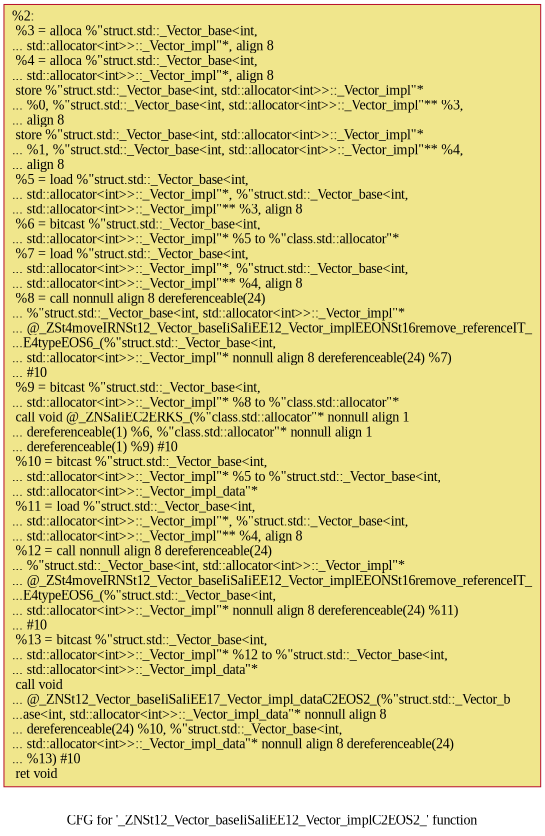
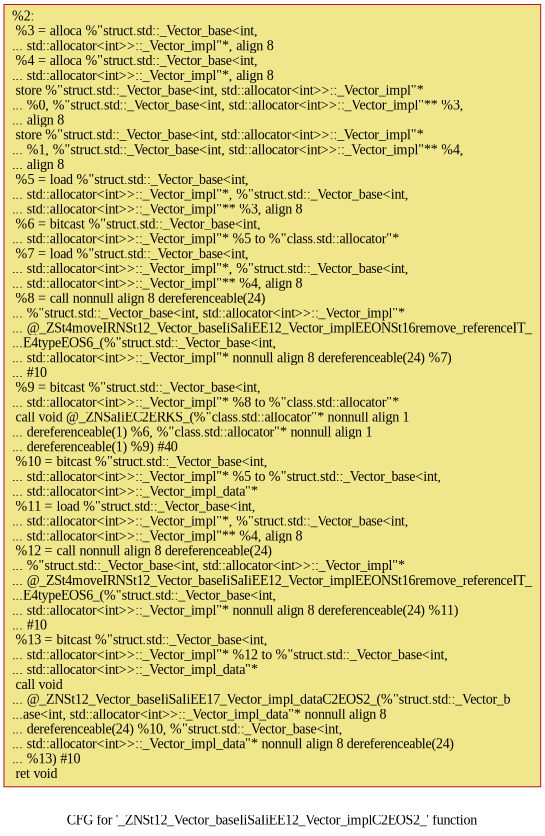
node "%2:": text "... dereferenceable(1) %9) #10" -> "... dereferenceable(1) %9) #40"
